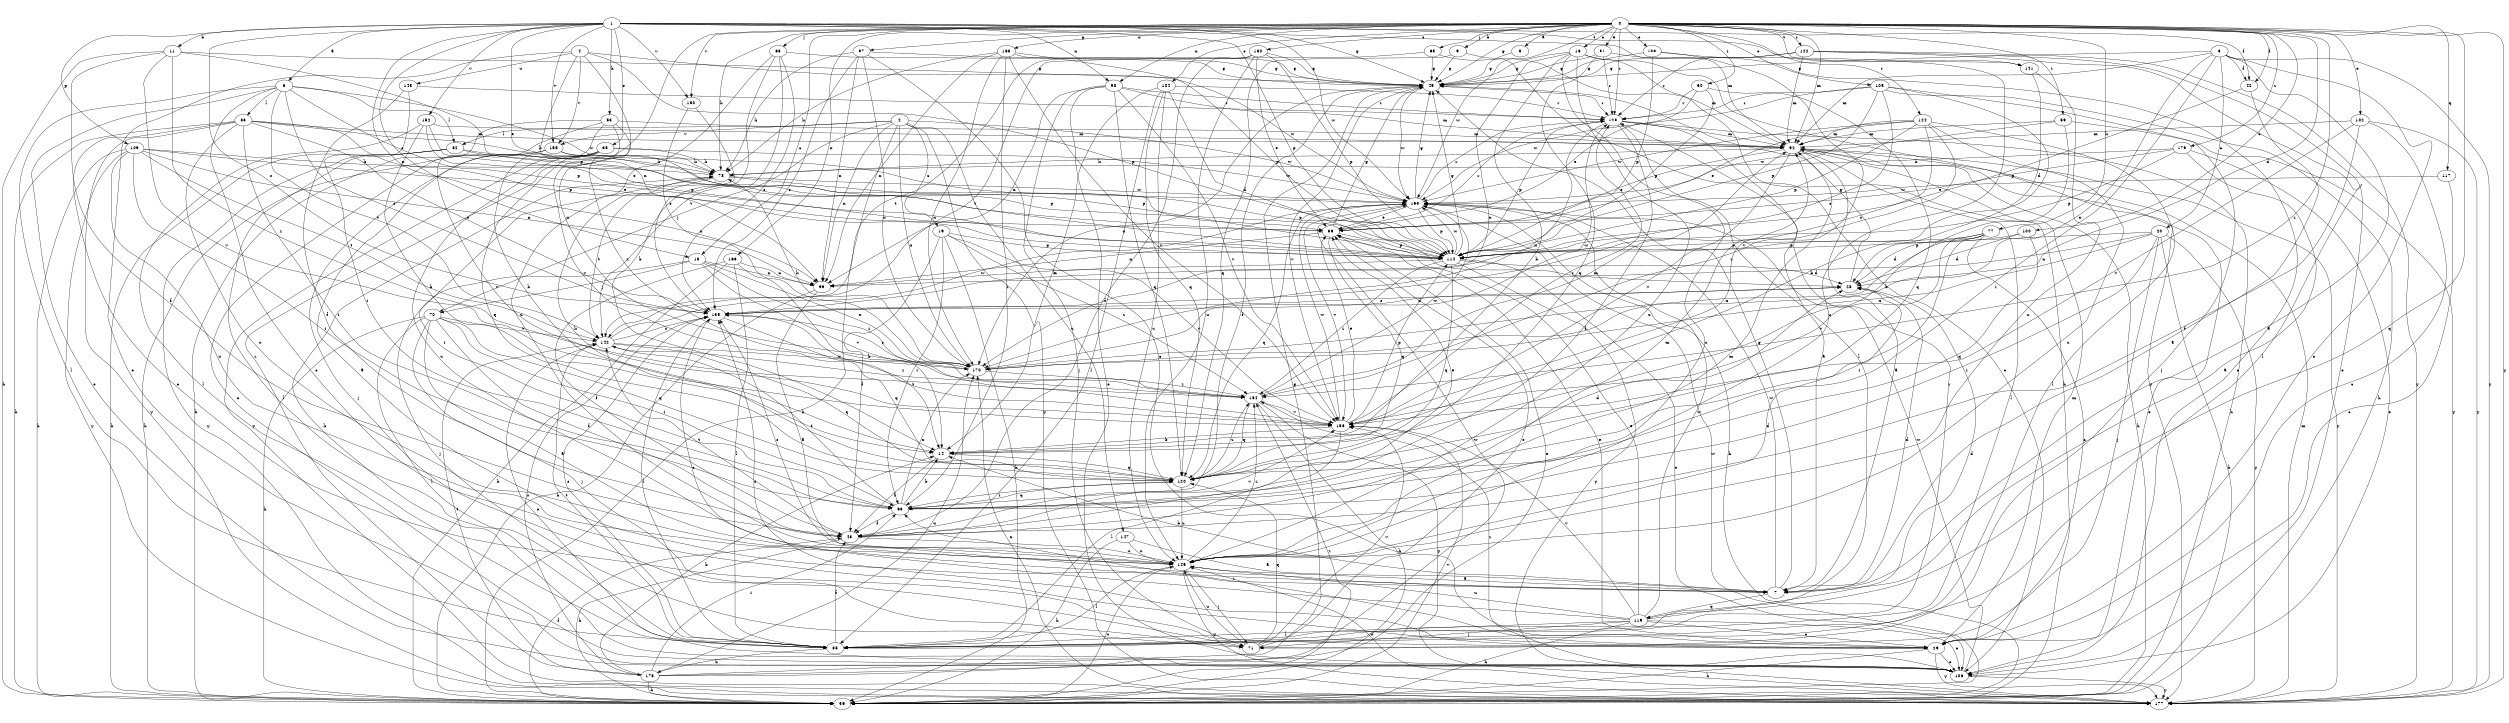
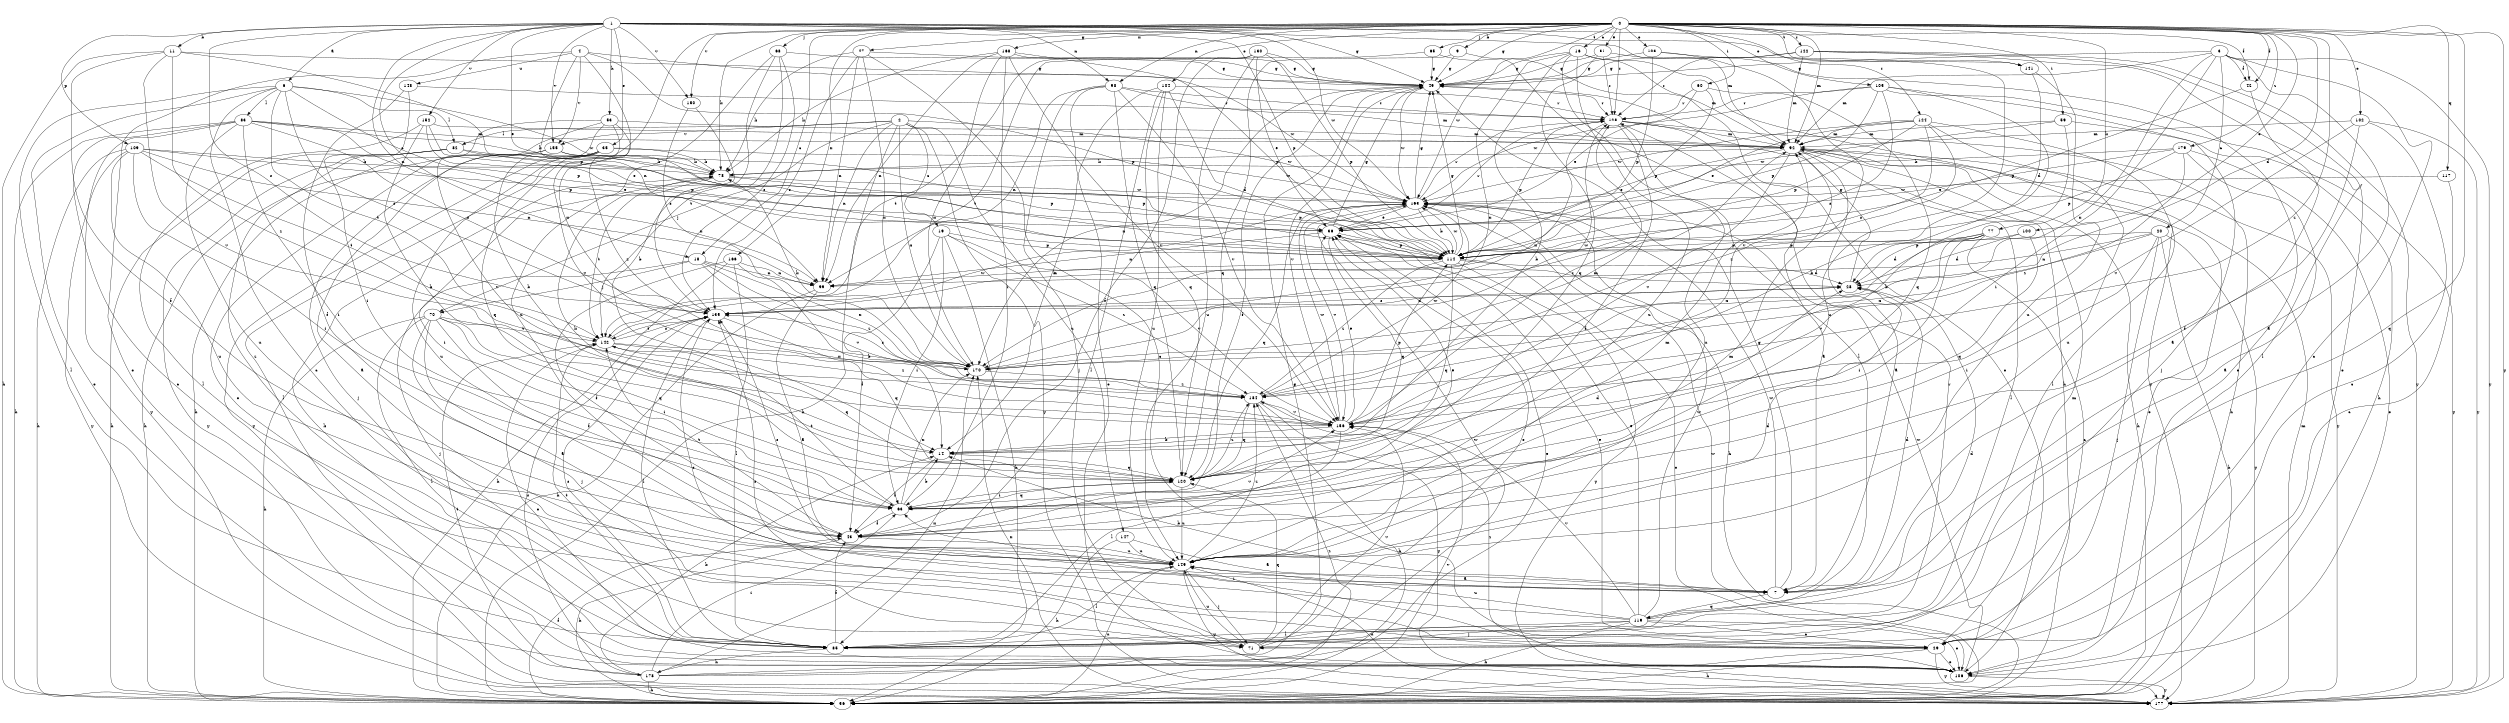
edge "0" -> "130": removed, label "s"
node "67": label "67" -> "47"
node "5": removed
edge "163" -> "114": label "p" -> "b"
edge "179" -> "184": added, label "z"
edge "135" -> "14": now "135" -> "142"
